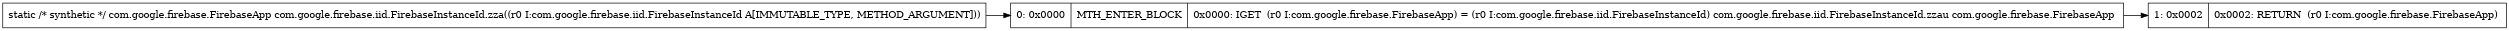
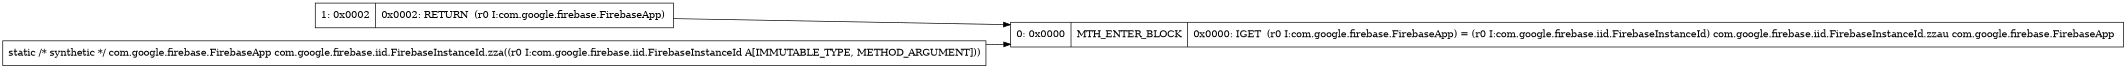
edge "0: 0x0000" -> "1: 0x0002": reversed
